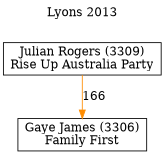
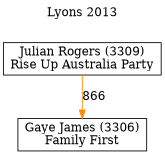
edge "Julian Rogers (3309) Rise Up Australia Party" -> "Gaye James (3306) Family First": label "166" -> "866"
